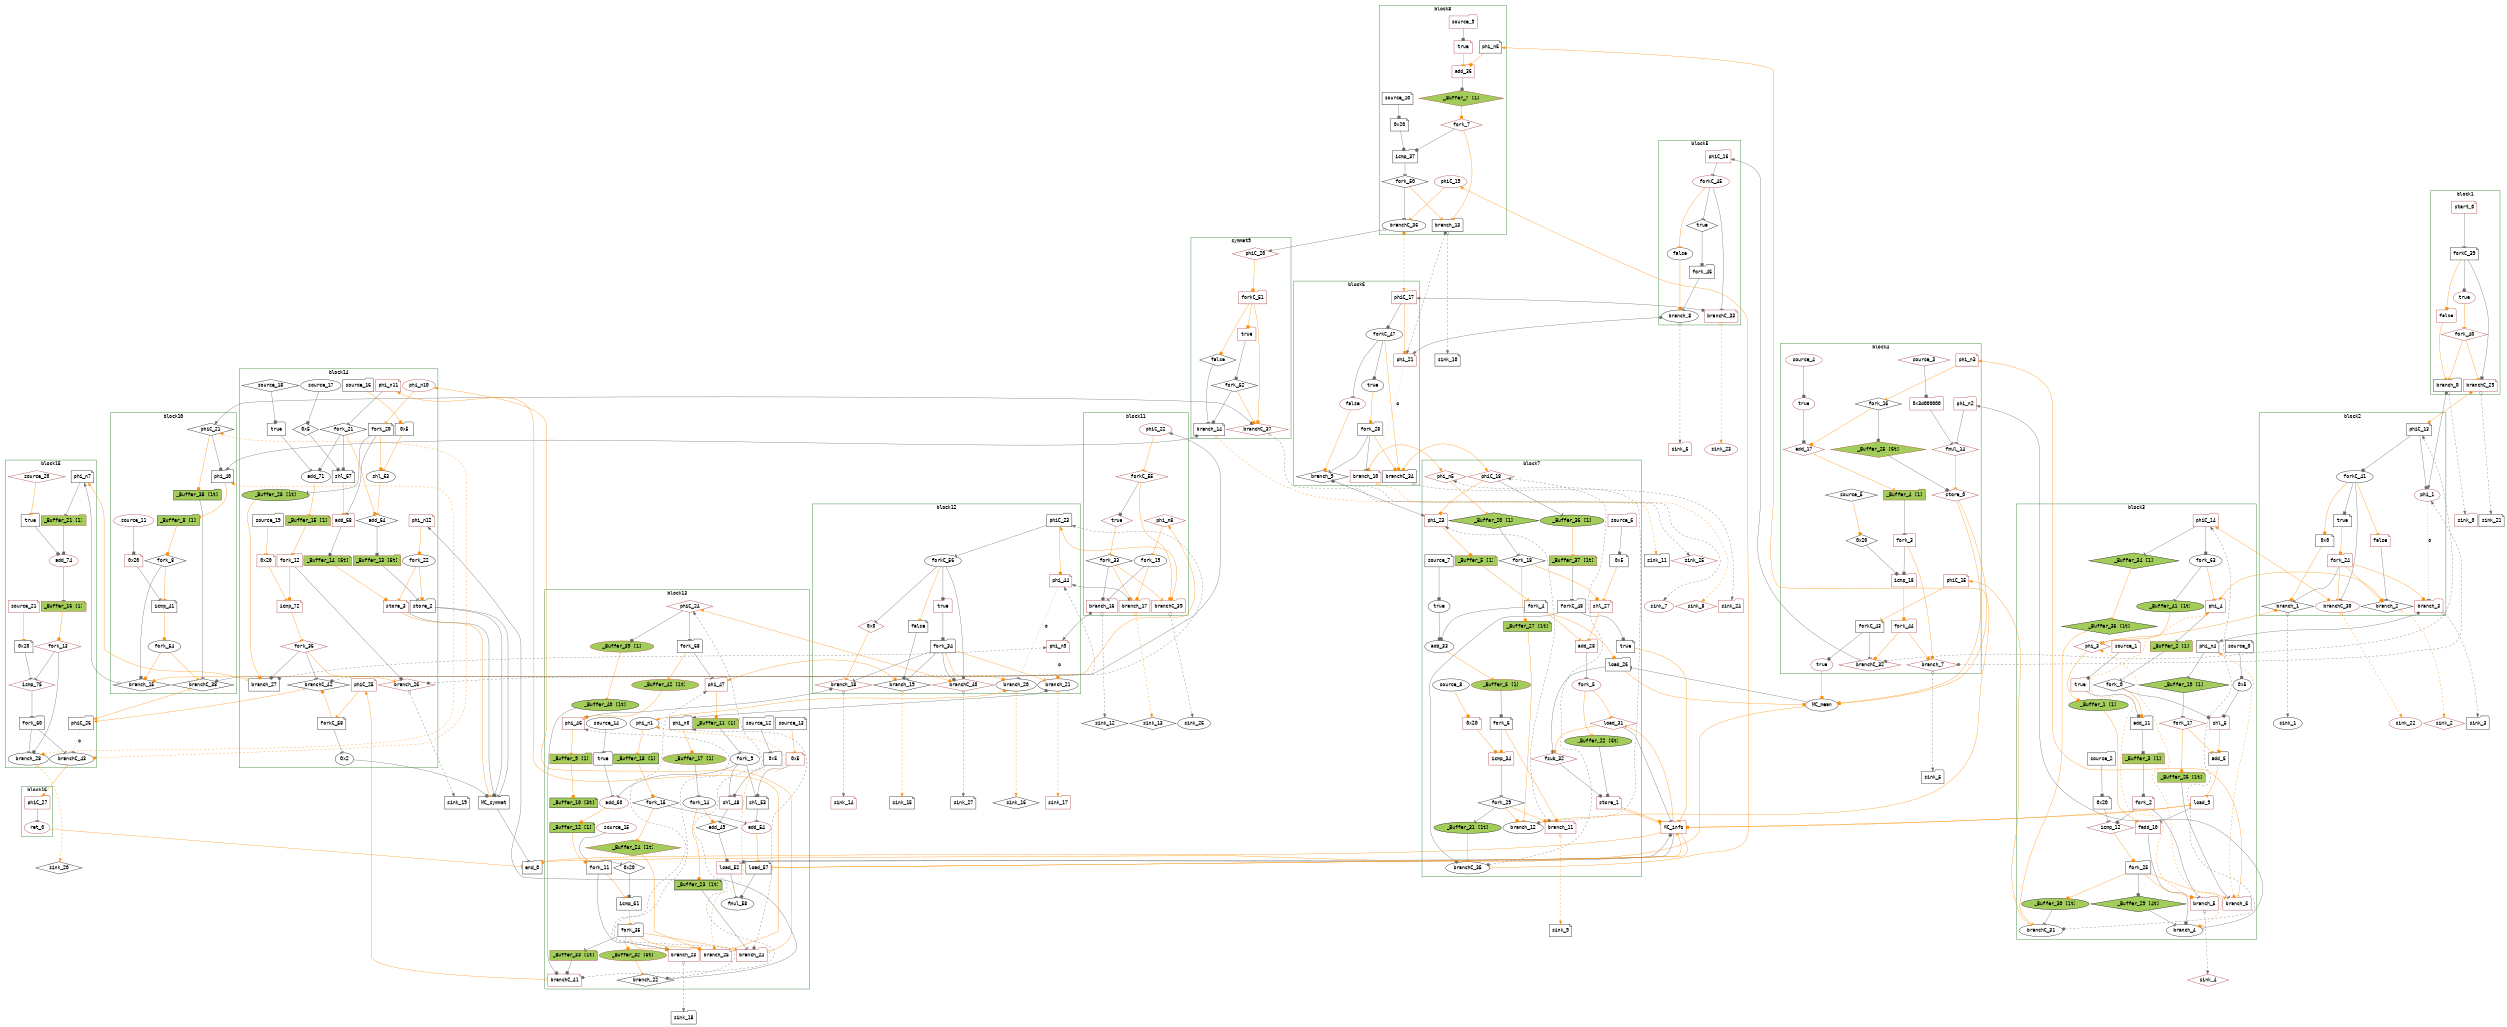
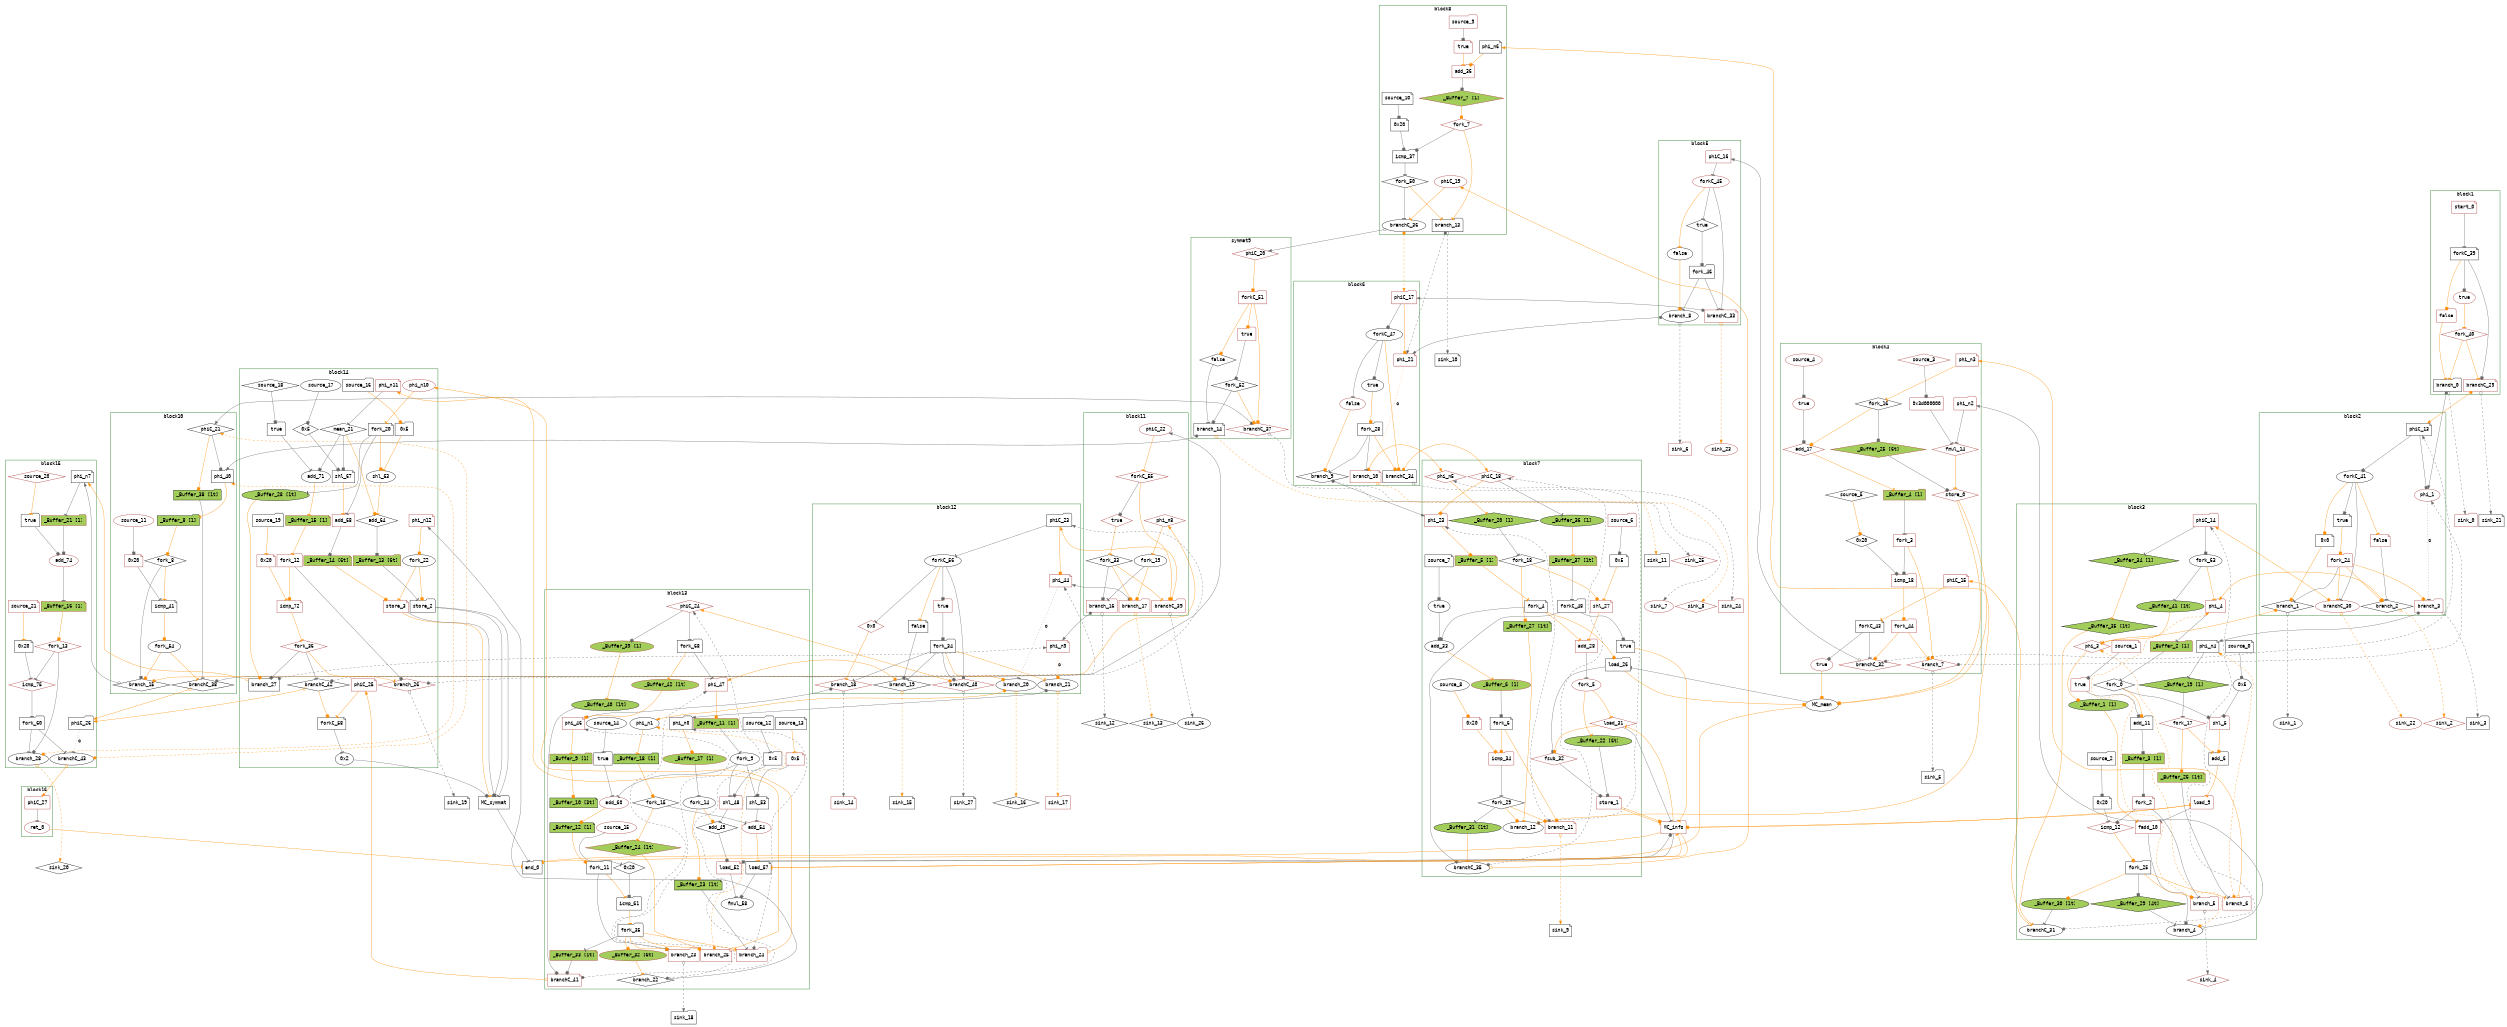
edge "fork_46" -> "branchC_33": added
node "fork_21": label "fork_21" -> "mean_21"
edge "forkC_58" -> "branchC_42": reversed
